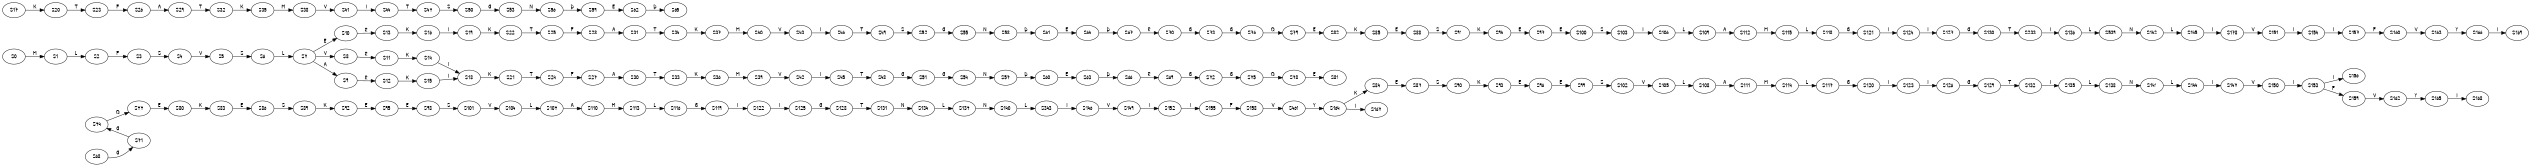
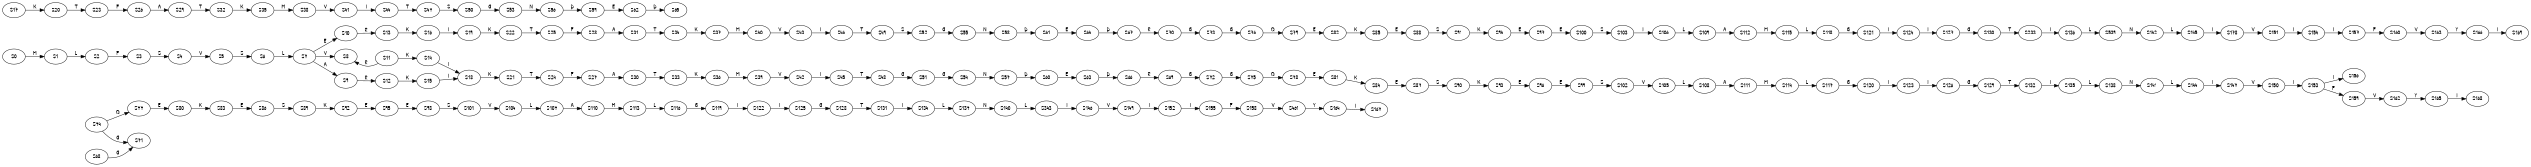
edge "S8" -> "S11": reversed
edge "S164" -> "S84": now "S81" -> "S84"
edge "S131" -> "S134": label "N" -> "I"
edge "S71" -> "S74": reversed
